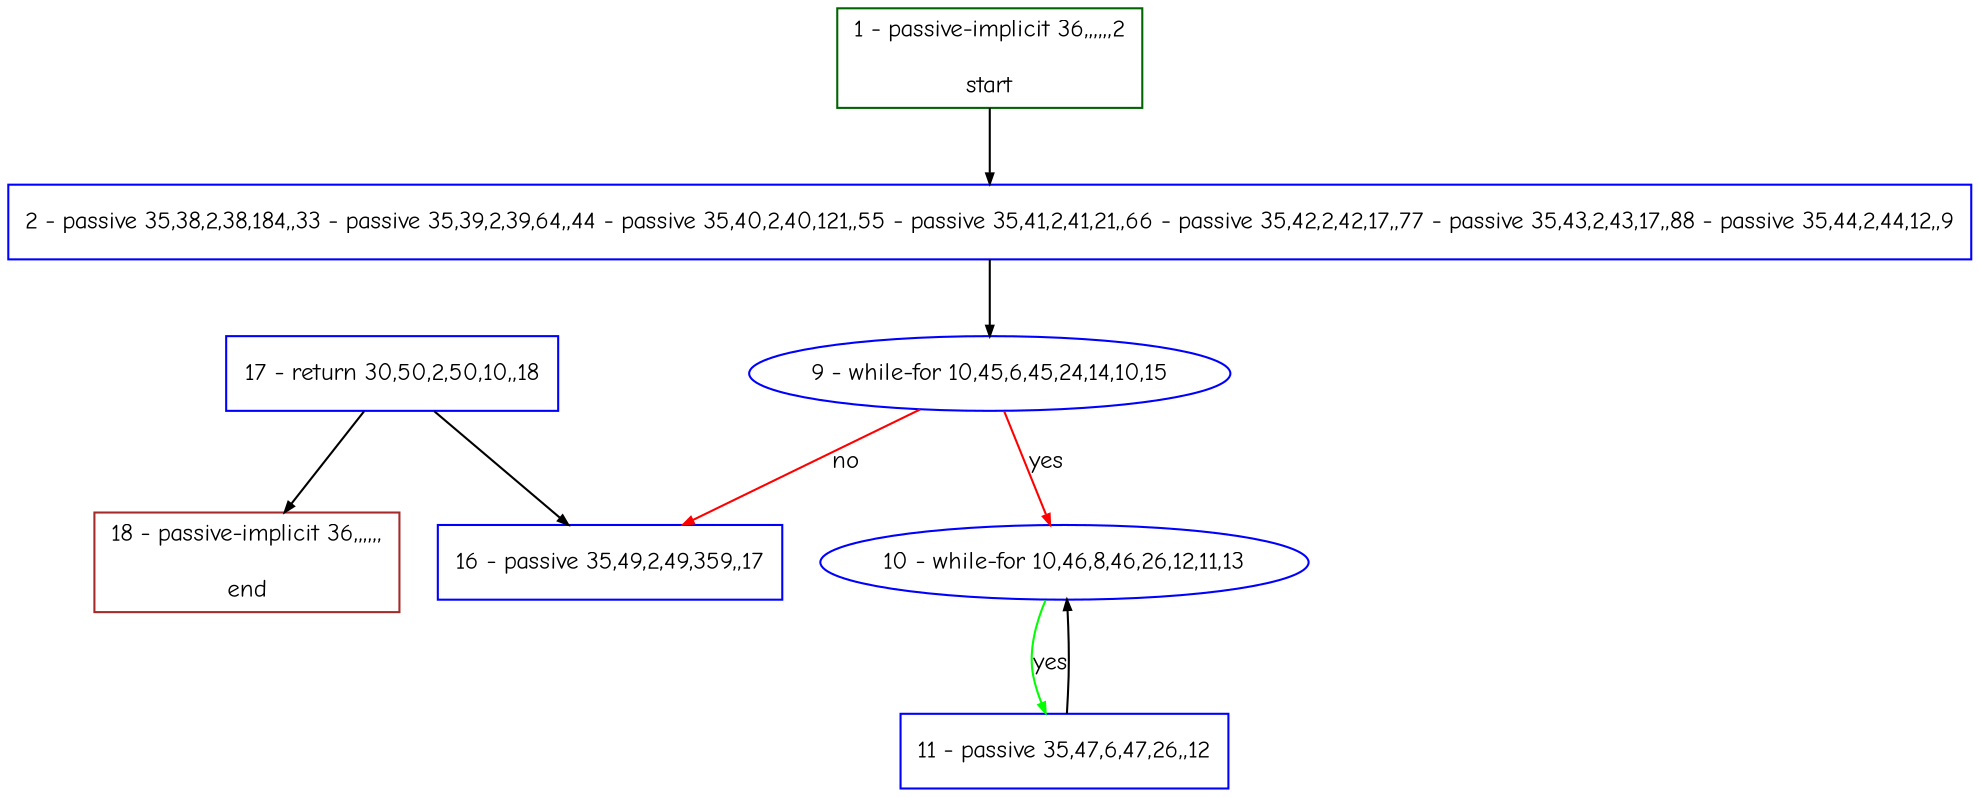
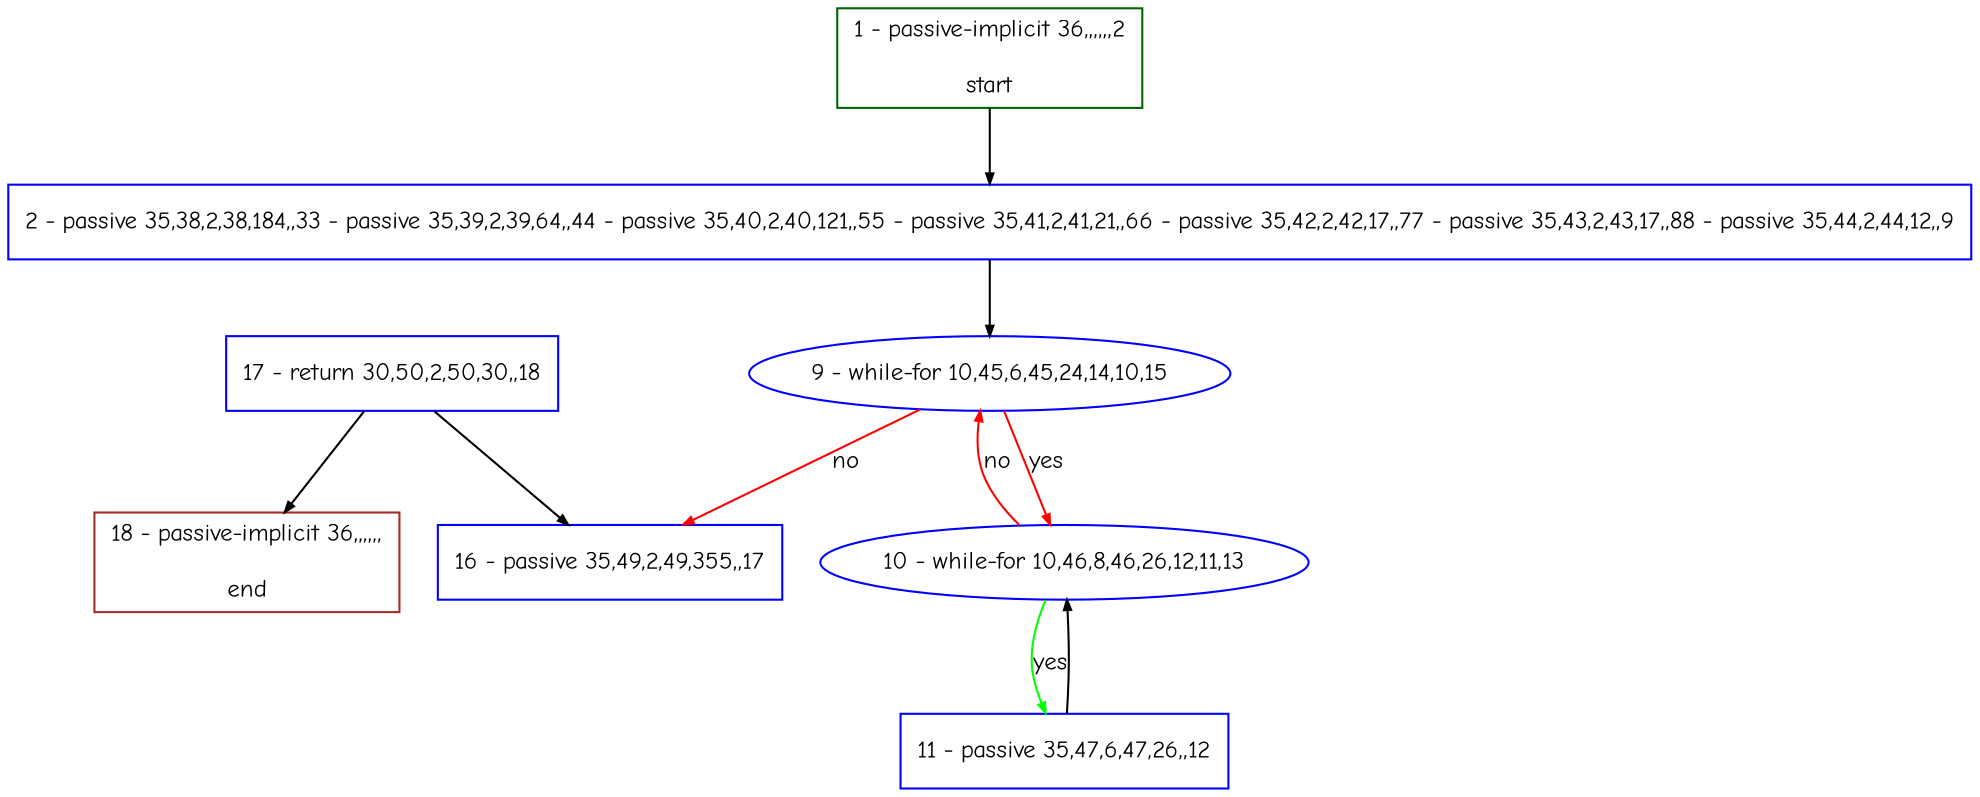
node "17 - return 30,50,2,50,10,,18": label "17 - return 30,50,2,50,10,,18" -> "17 - return 30,50,2,50,30,,18"
edge "10 - while-for 10,46,8,46,26,12,11,13" -> "9 - while-for 10,45,6,45,24,14,10,15": added, label "no"
node "16 - passive 35,49,2,49,359,,17": label "16 - passive 35,49,2,49,359,,17" -> "16 - passive 35,49,2,49,355,,17"
